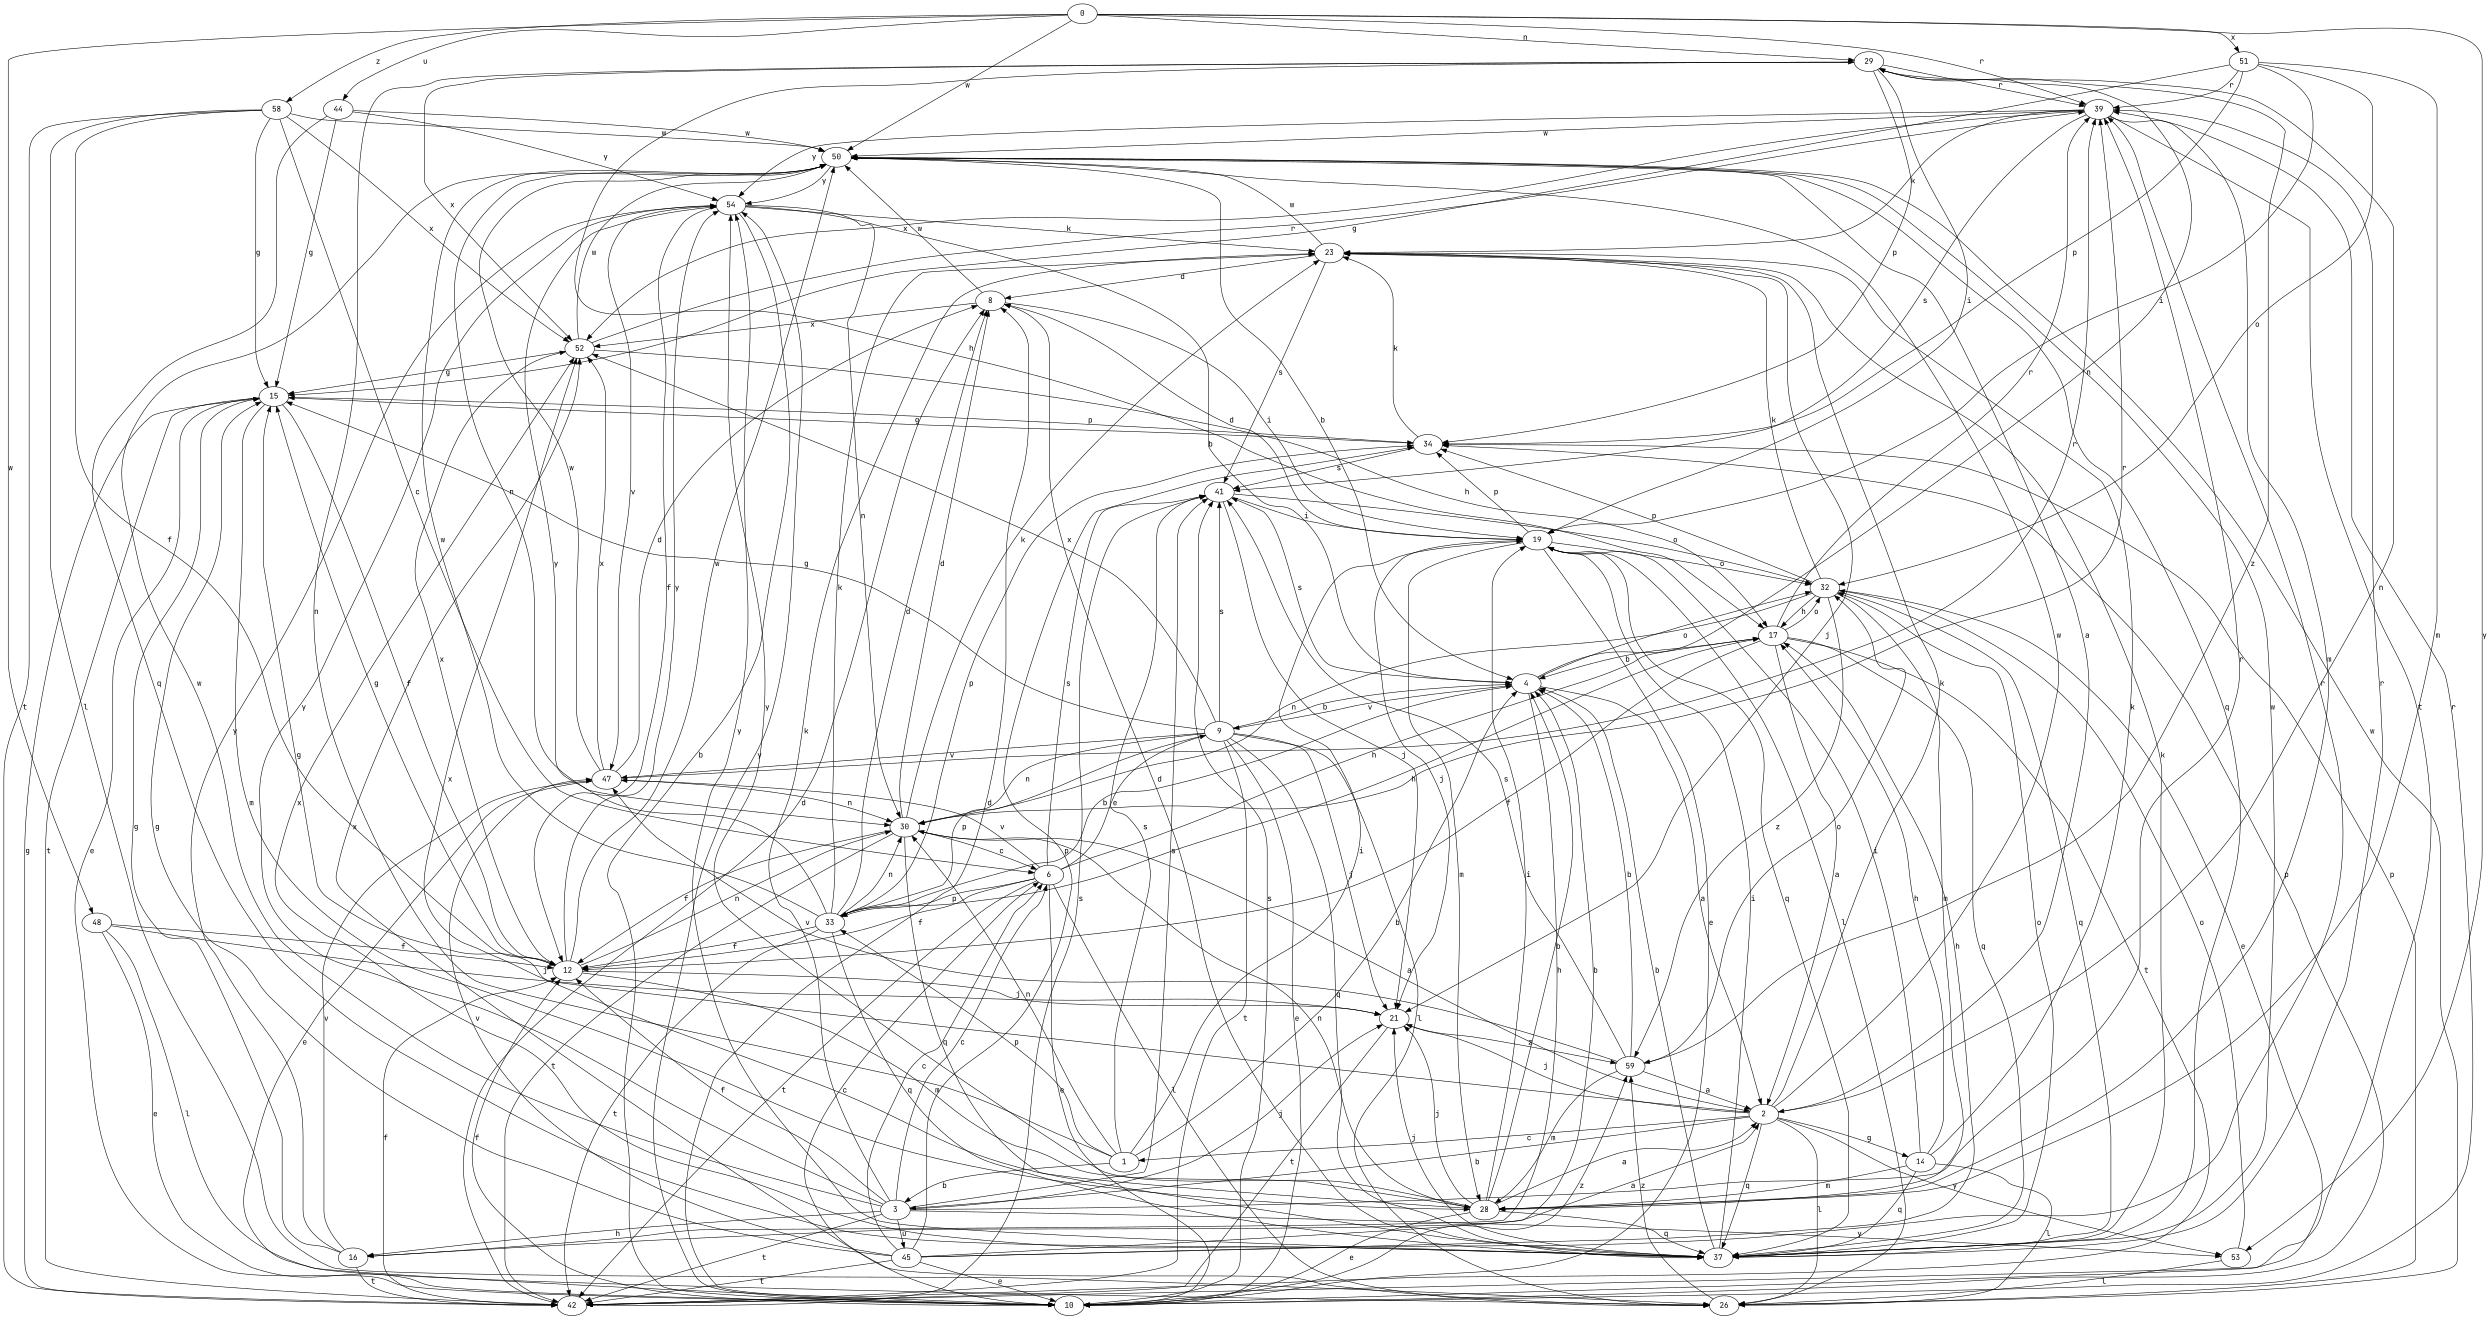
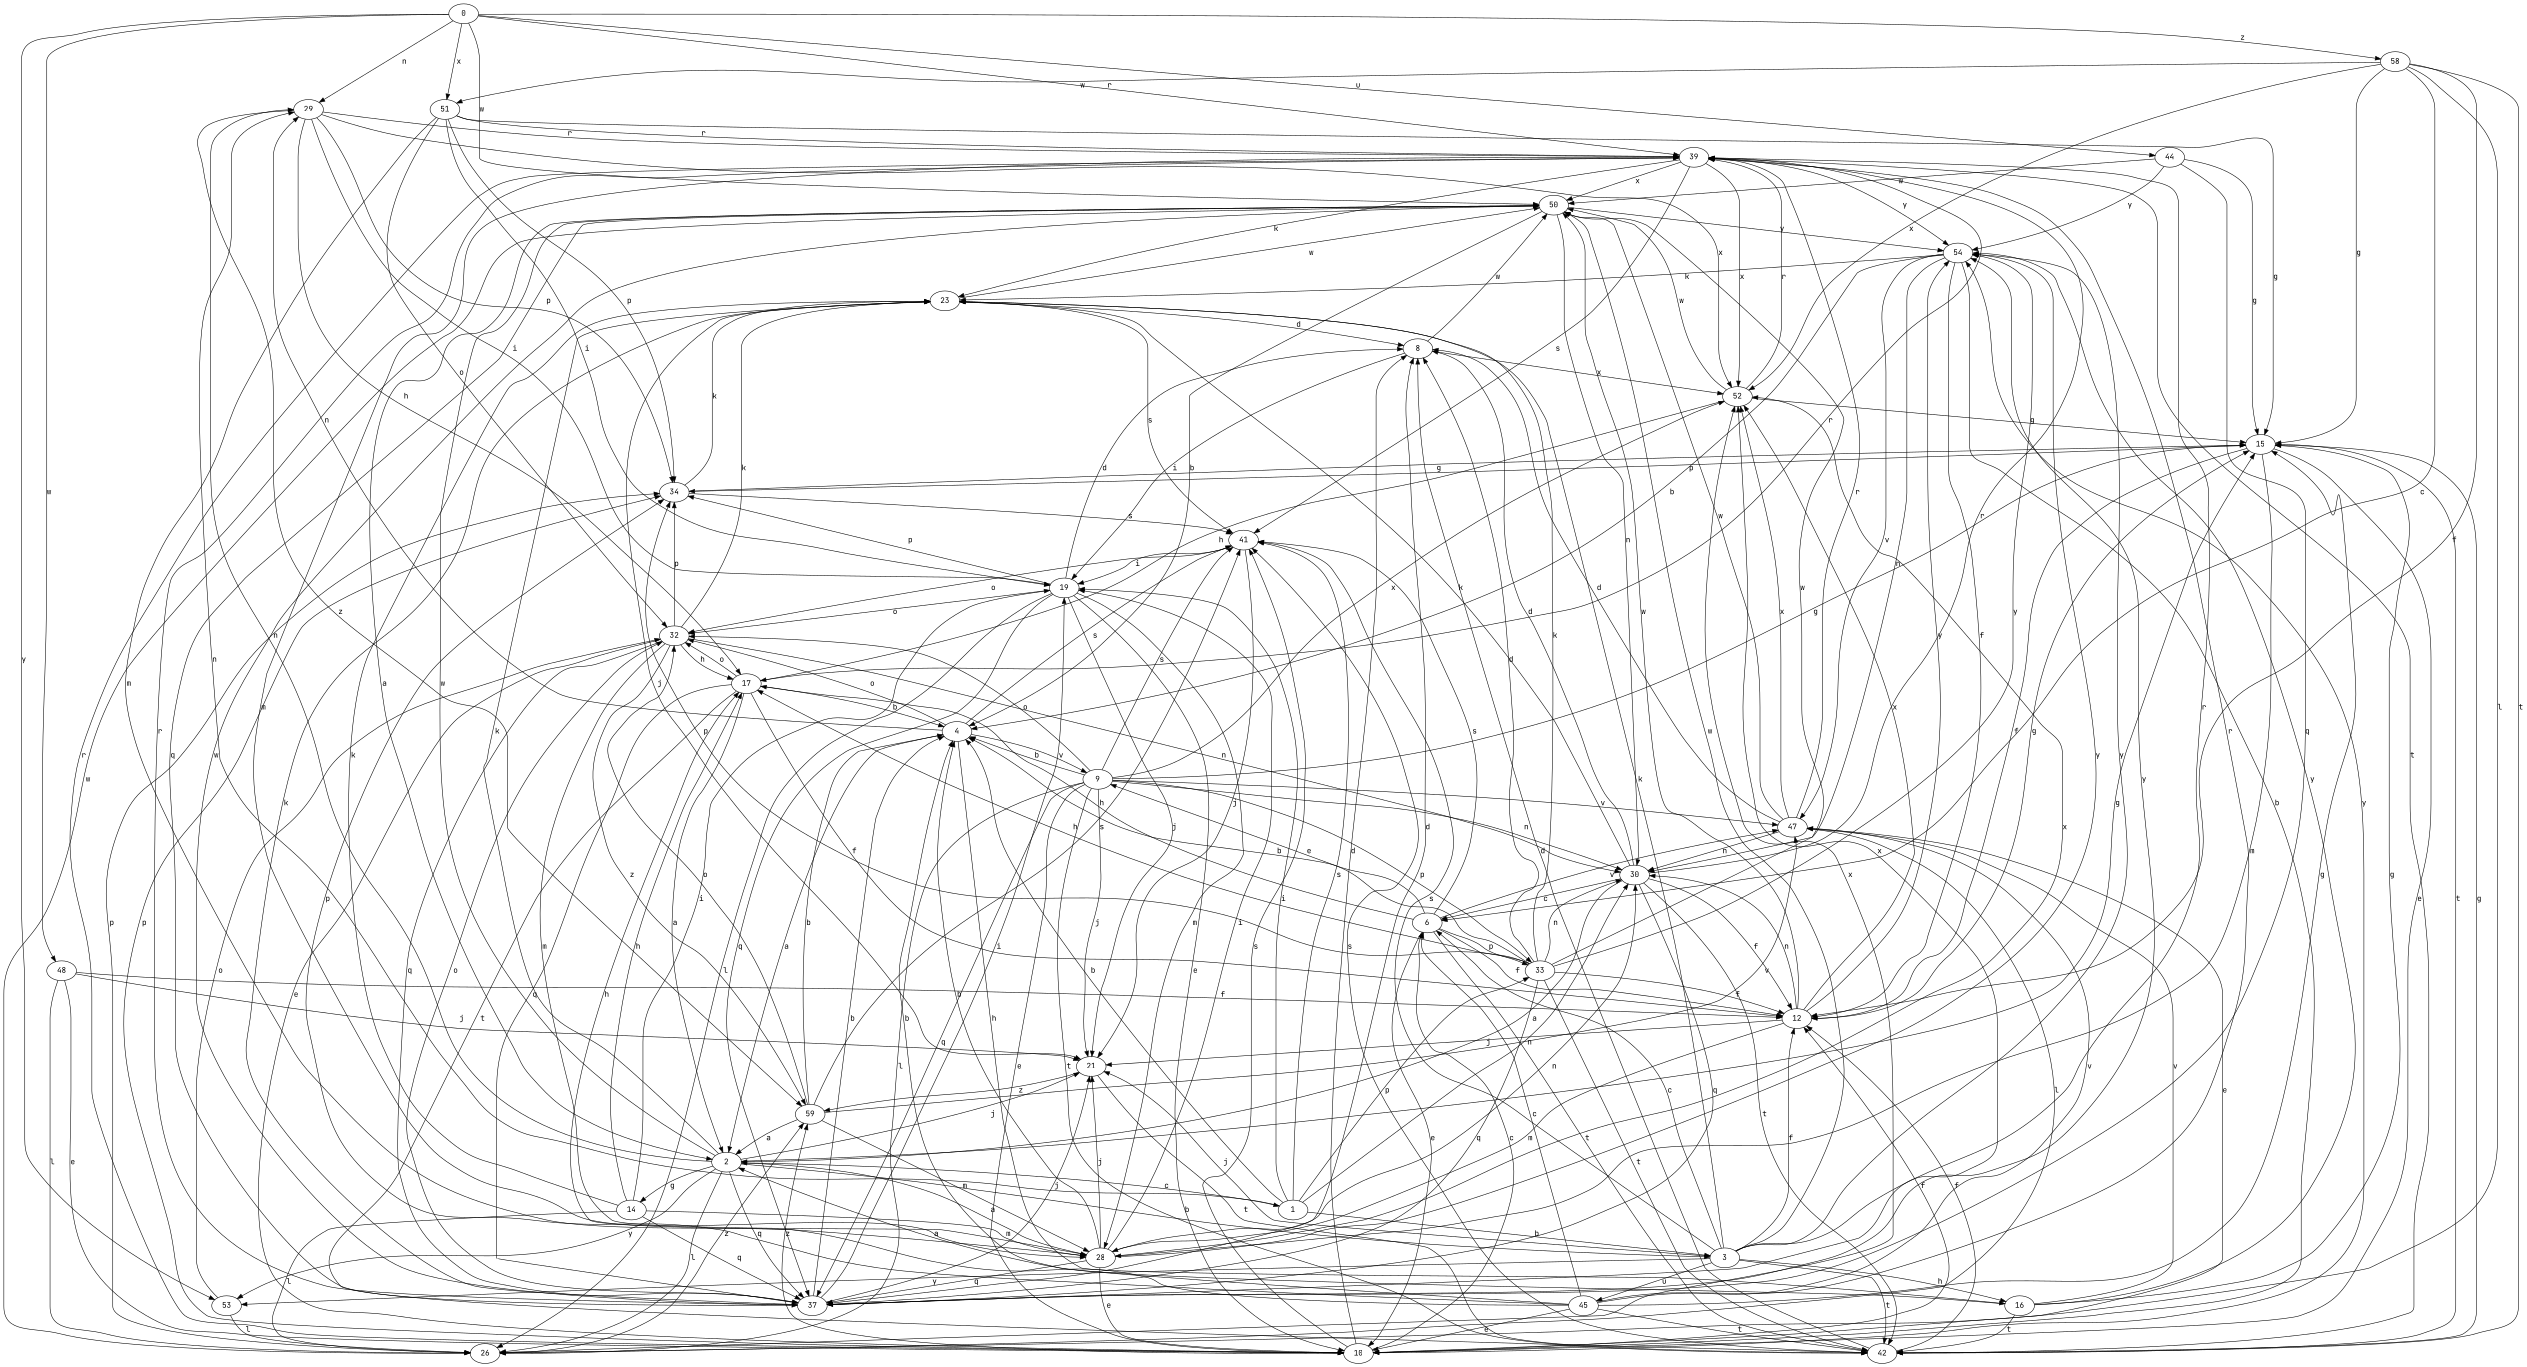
edge "58" -> "50": now "58" -> "51"
edge "39" -> "50": label "w" -> "x"
edge "9" -> "32": added, label "o"
edge "6" -> "26": now "47" -> "26"
